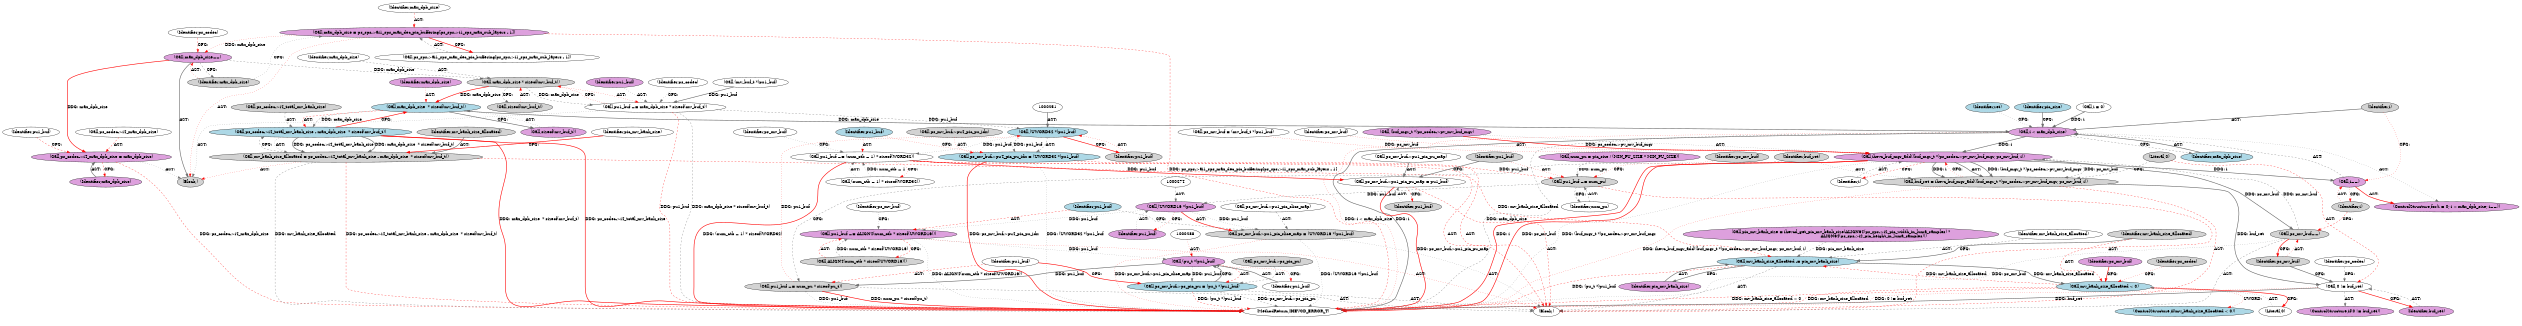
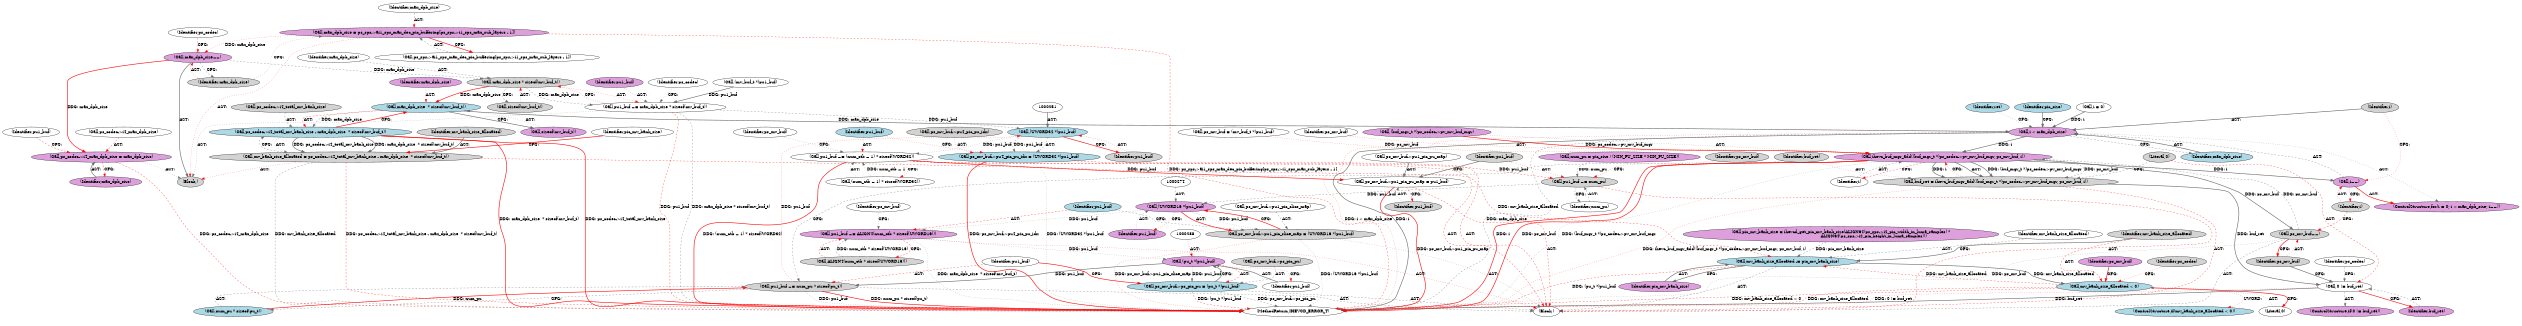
edge "(Call,ps_mv_buf->pu1_pic_slice_map = (UWORD16 *)pu1_buf)" -> "(Call,(UWORD16 *)pu1_buf)": added, label "CFG:"
edge "(Call,pu1_buf += ALIGN4(num_ctb * sizeof(UWORD16)))" -> "(MethodReturn,IHEVCD_ERROR_T)": label "DDG: ALIGN4(num_ctb * sizeof(UWORD16))" -> "DDG: max_dpb_size  * sizeof(mv_buf_t)"
node "(Call,num_pu * sizeof(pu_t))": added
